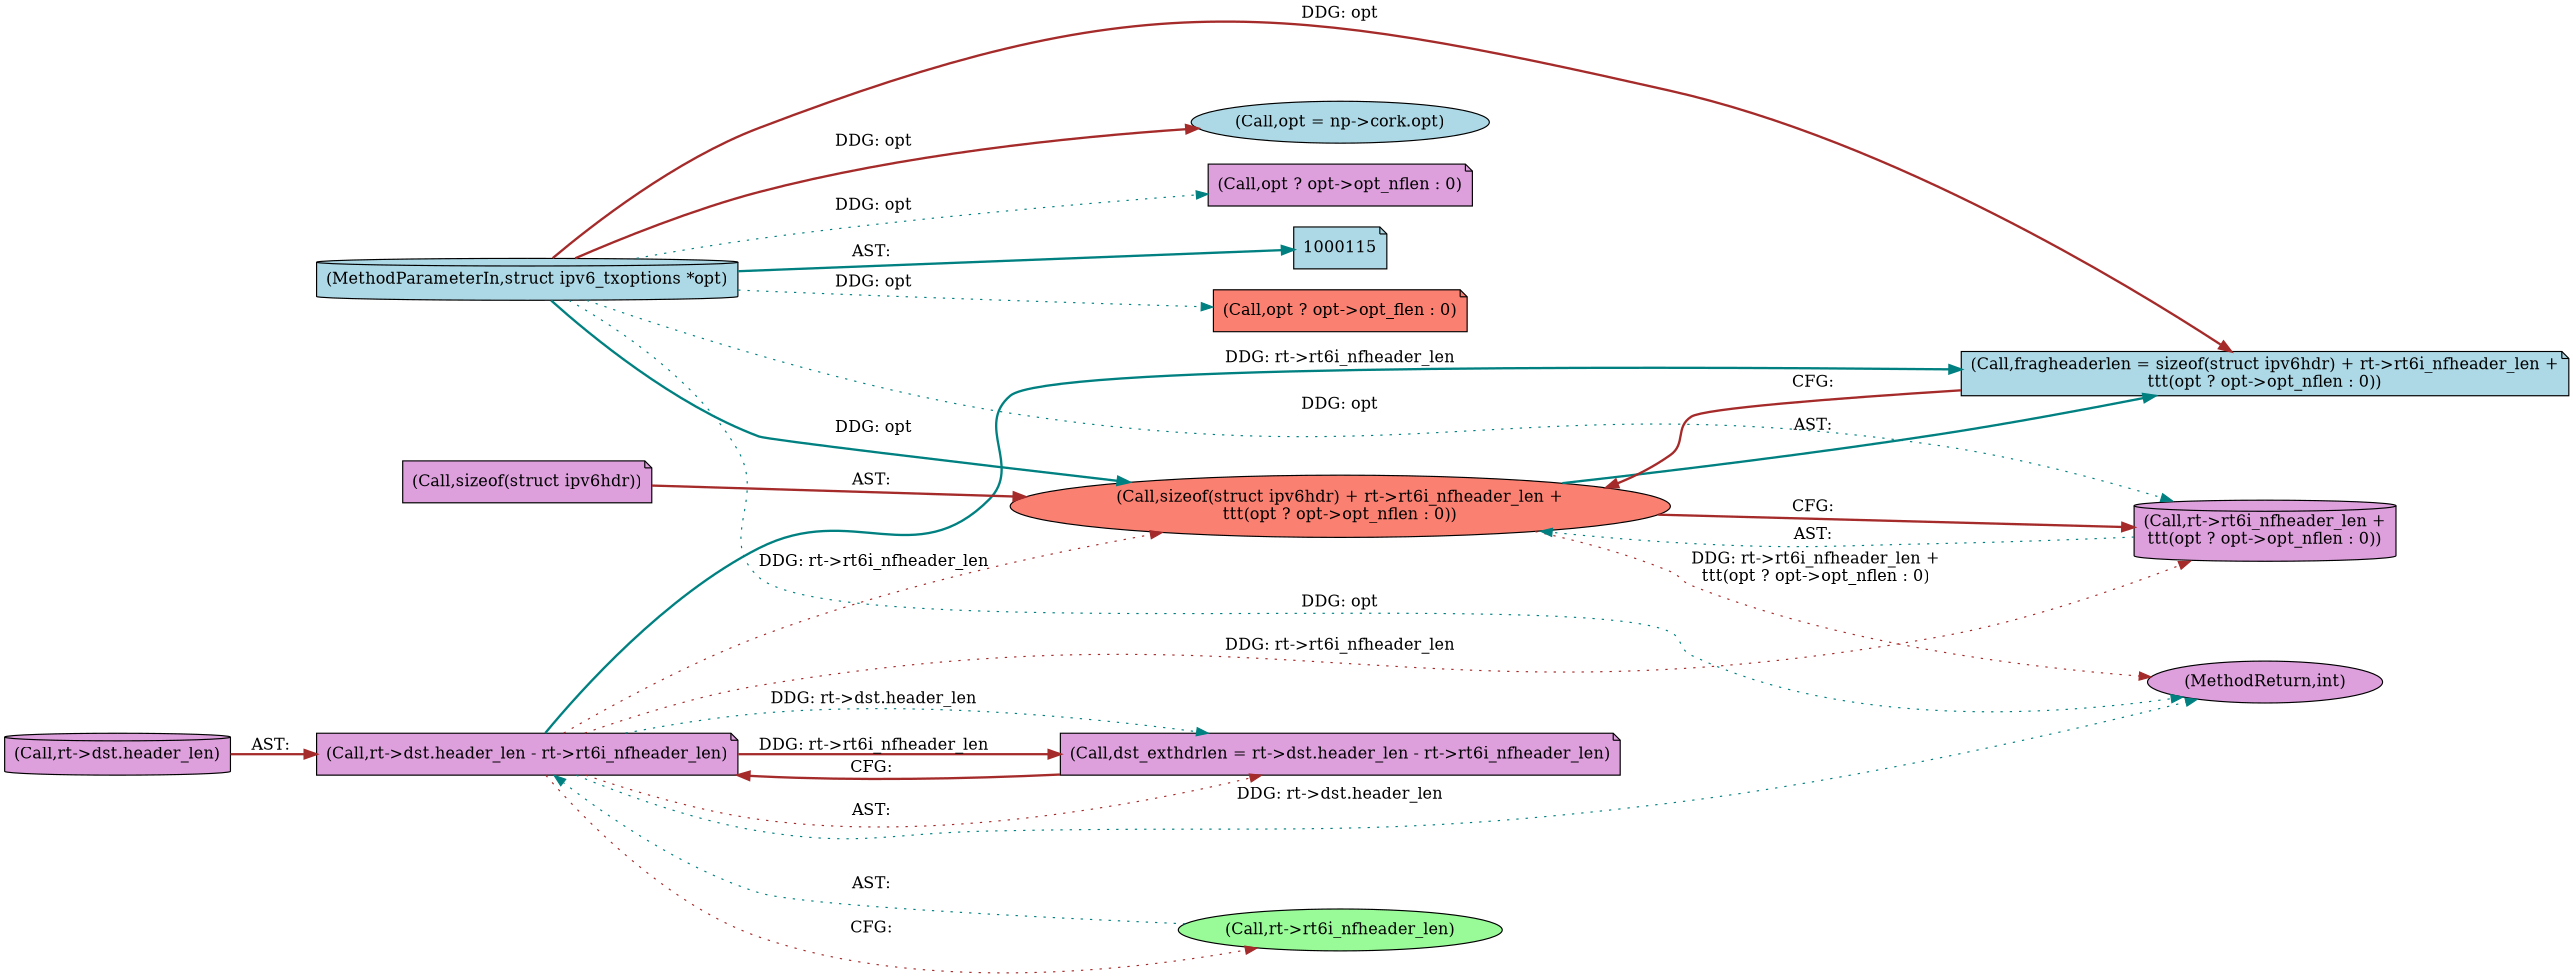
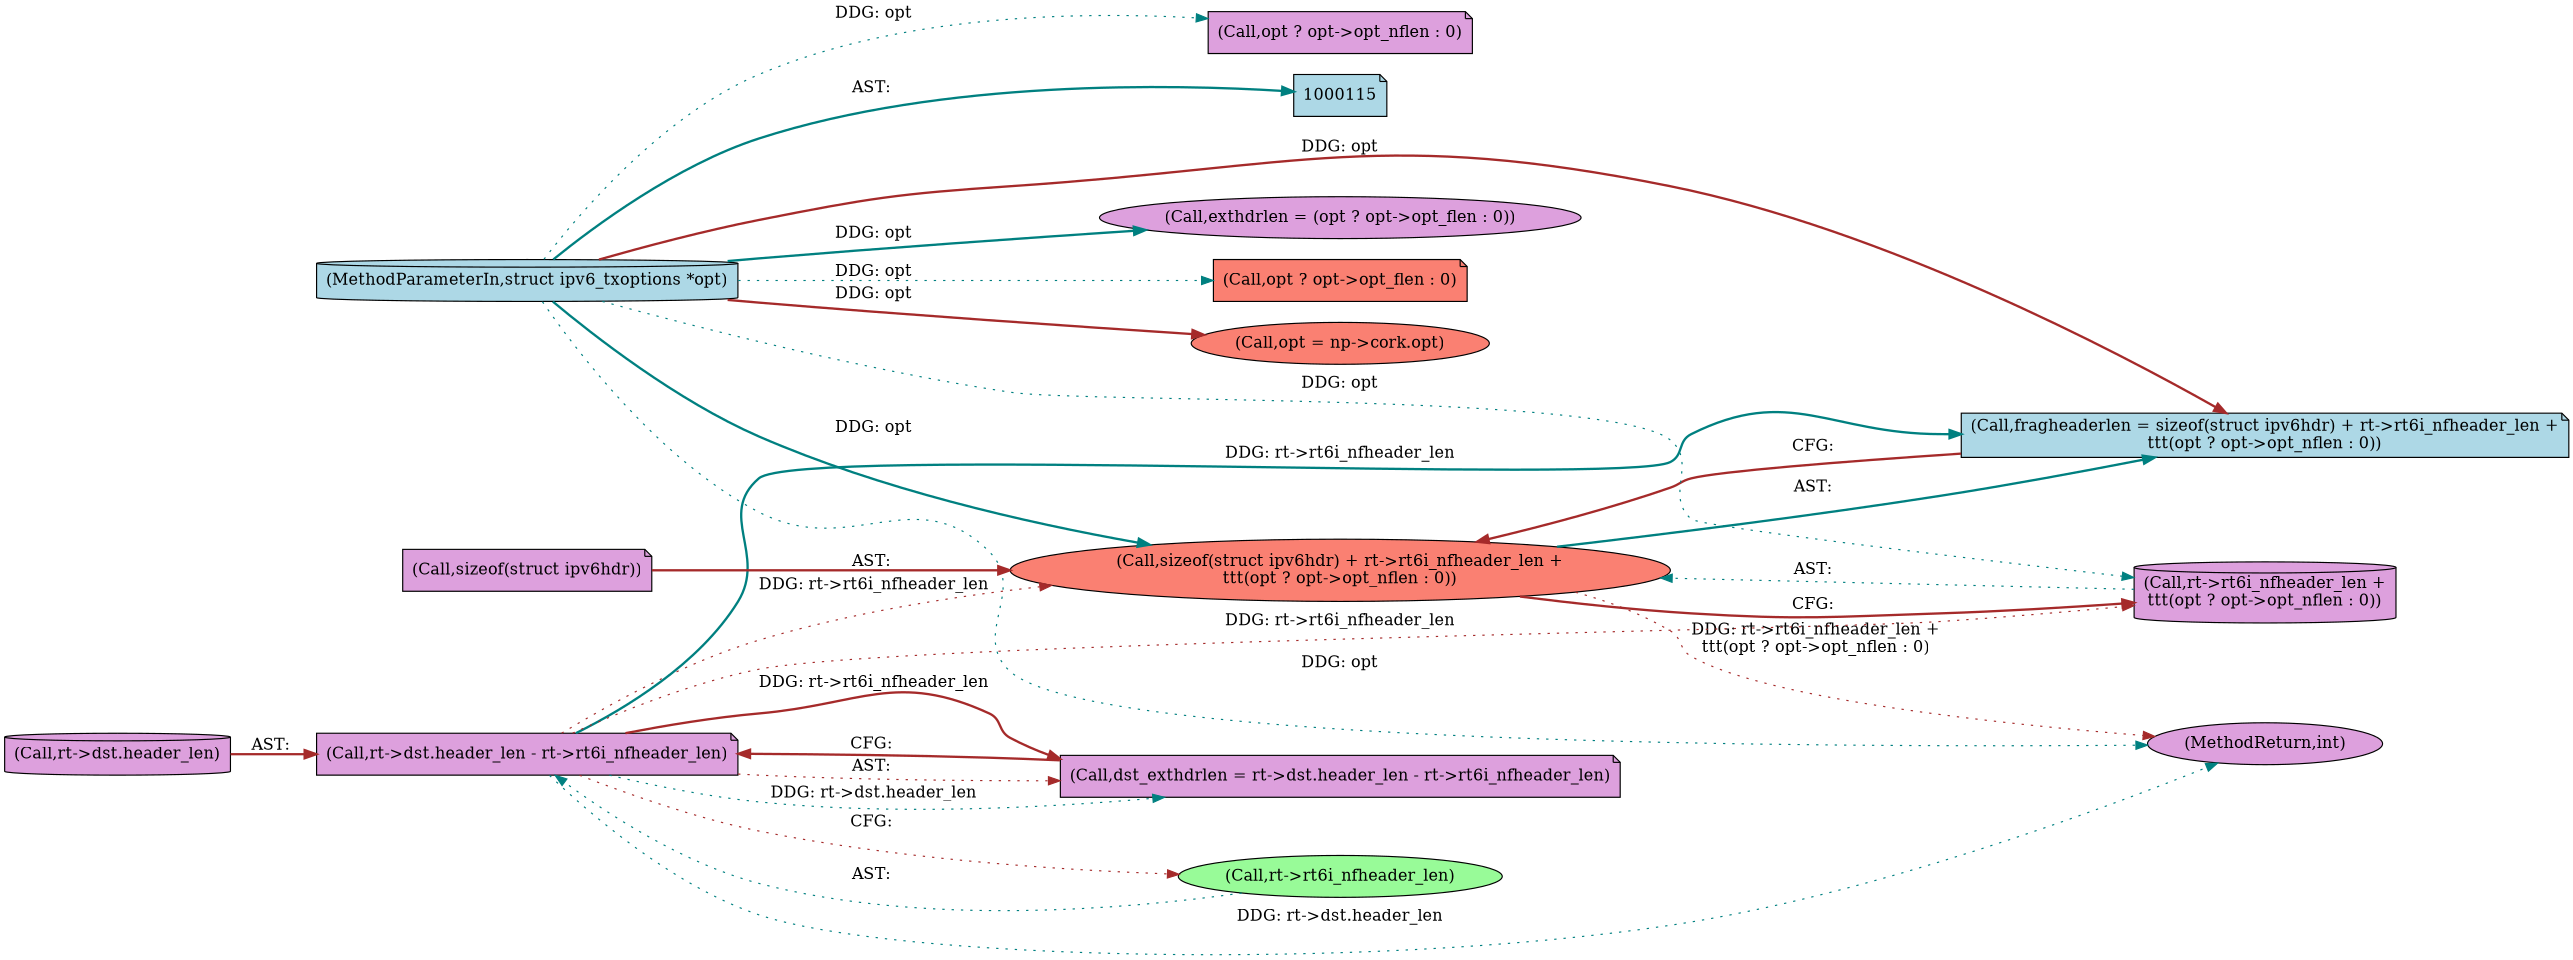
node "(Call,opt = np->cork.opt)": fillcolor lightblue -> salmon
node "(Call,exthdrlen = (opt ? opt->opt_flen : 0))": added
